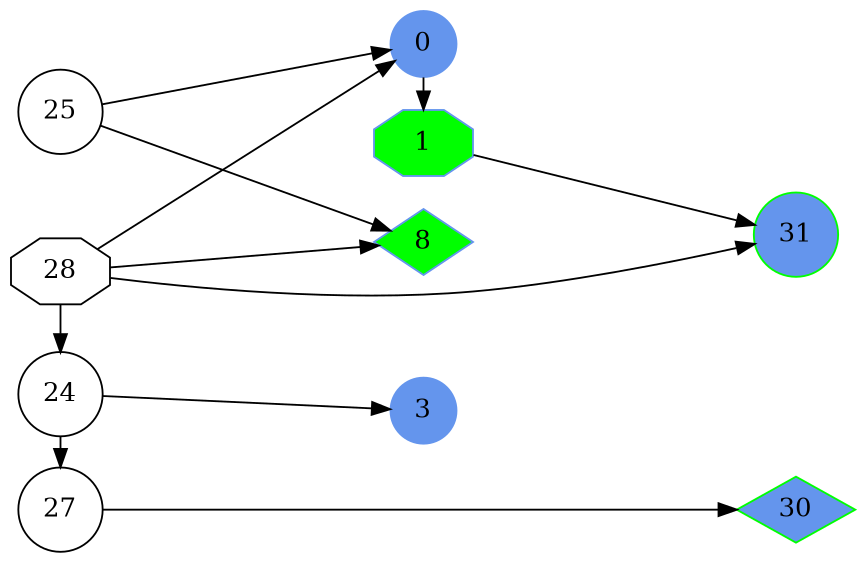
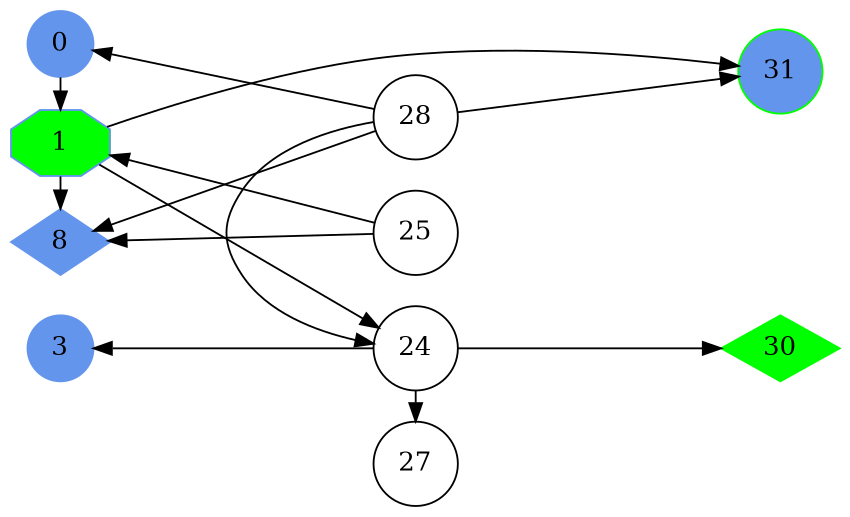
edge "25" -> "0": now "25" -> "1"
edge "1" -> "8": added
node "8": fillcolor green -> cornflowerblue
edge "1" -> "24": added
node "28": shape octagon -> circle
edge "27" -> "30": now "24" -> "30"
node "30": fillcolor cornflowerblue -> green
